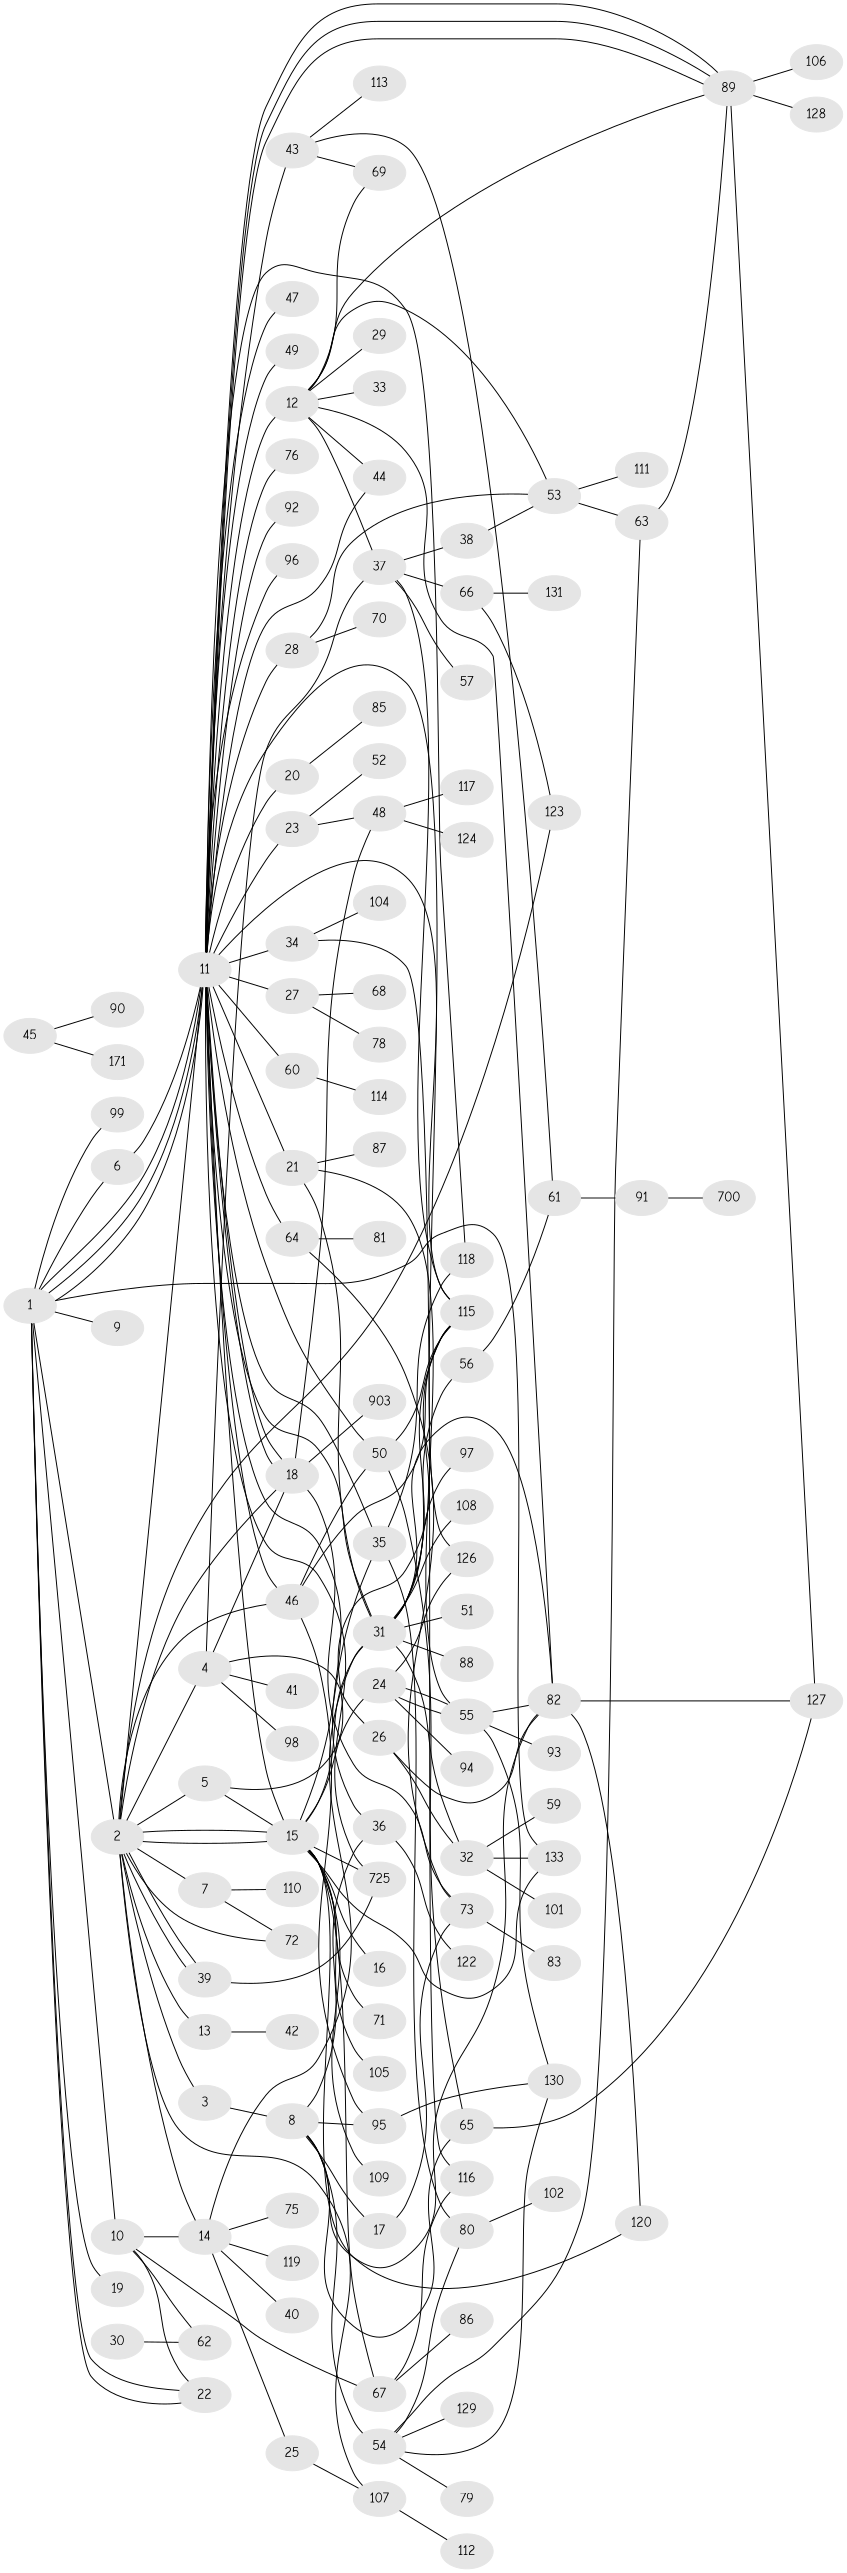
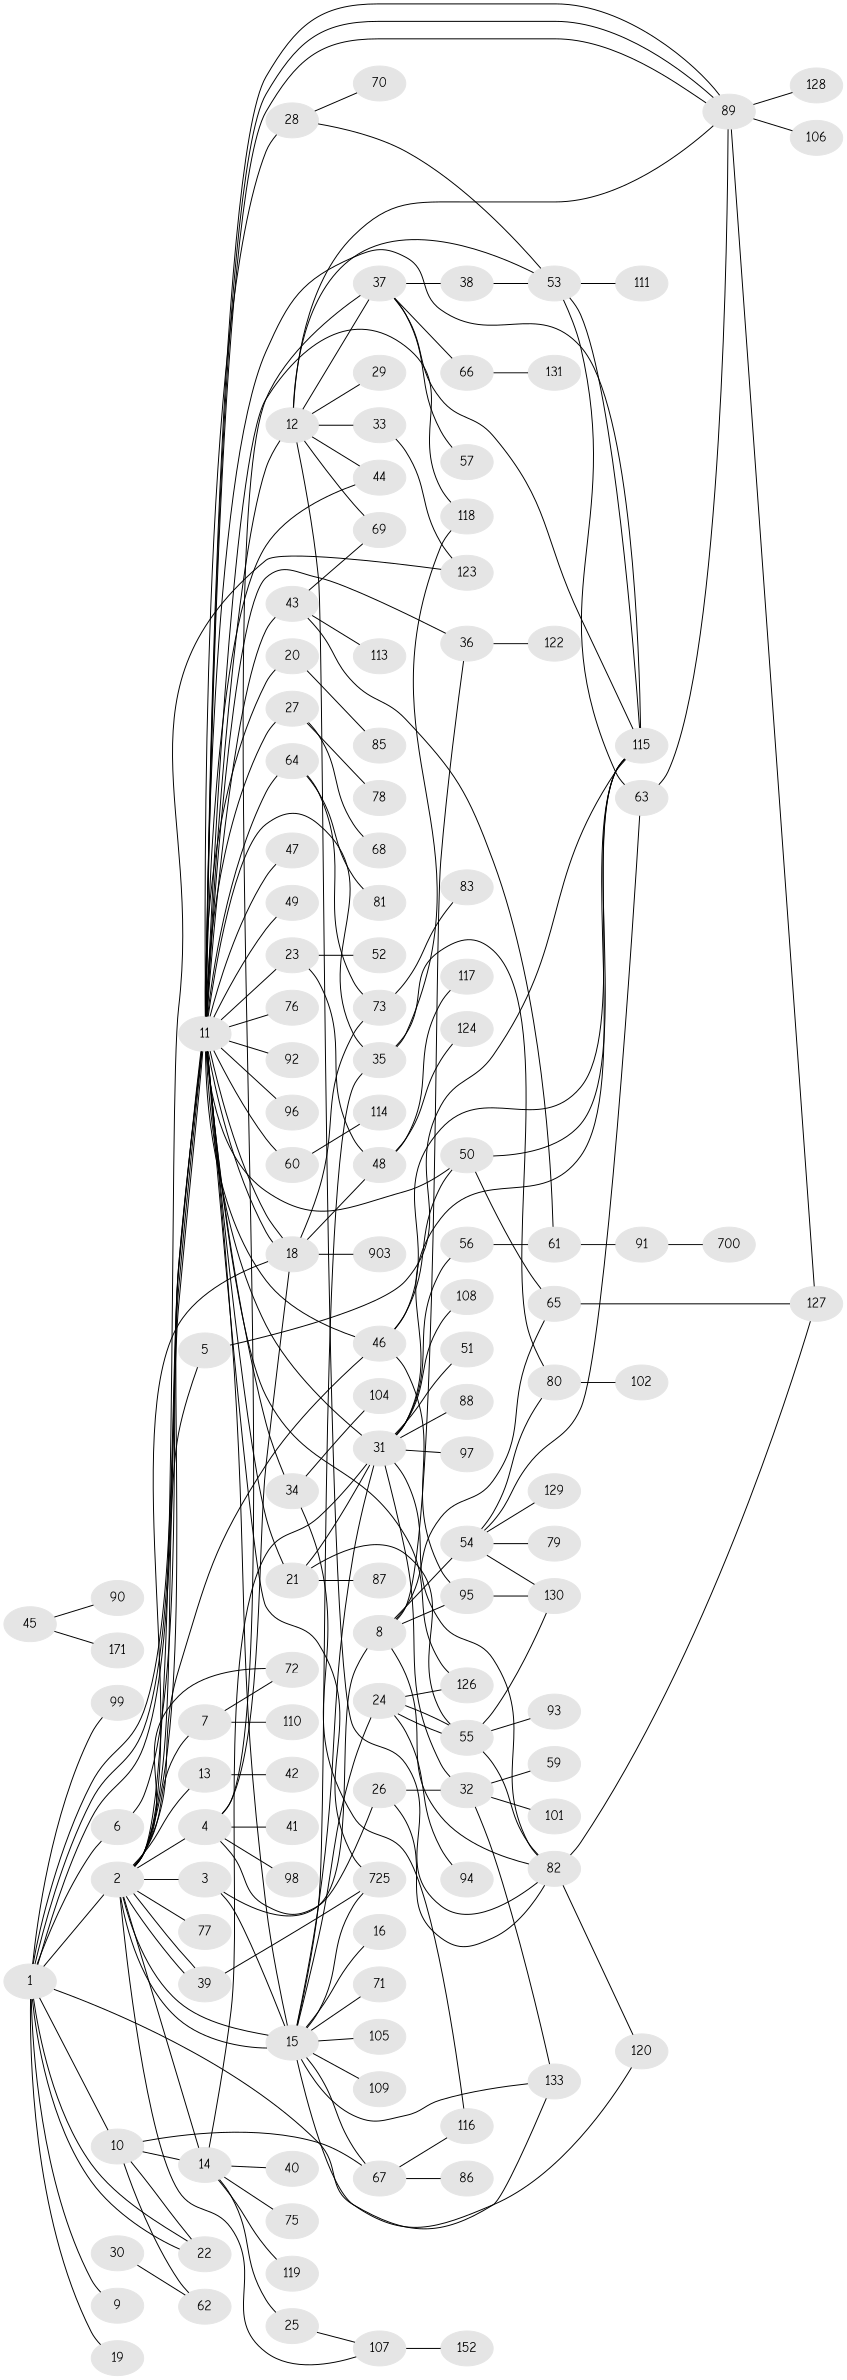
edge "53" -- "115": added
edge "66" -- "123": now "33" -- "123"
edge "5" -- "15": now "3" -- "15"
node "77": added
node "17": removed
node "112": label "112" -> "152"
